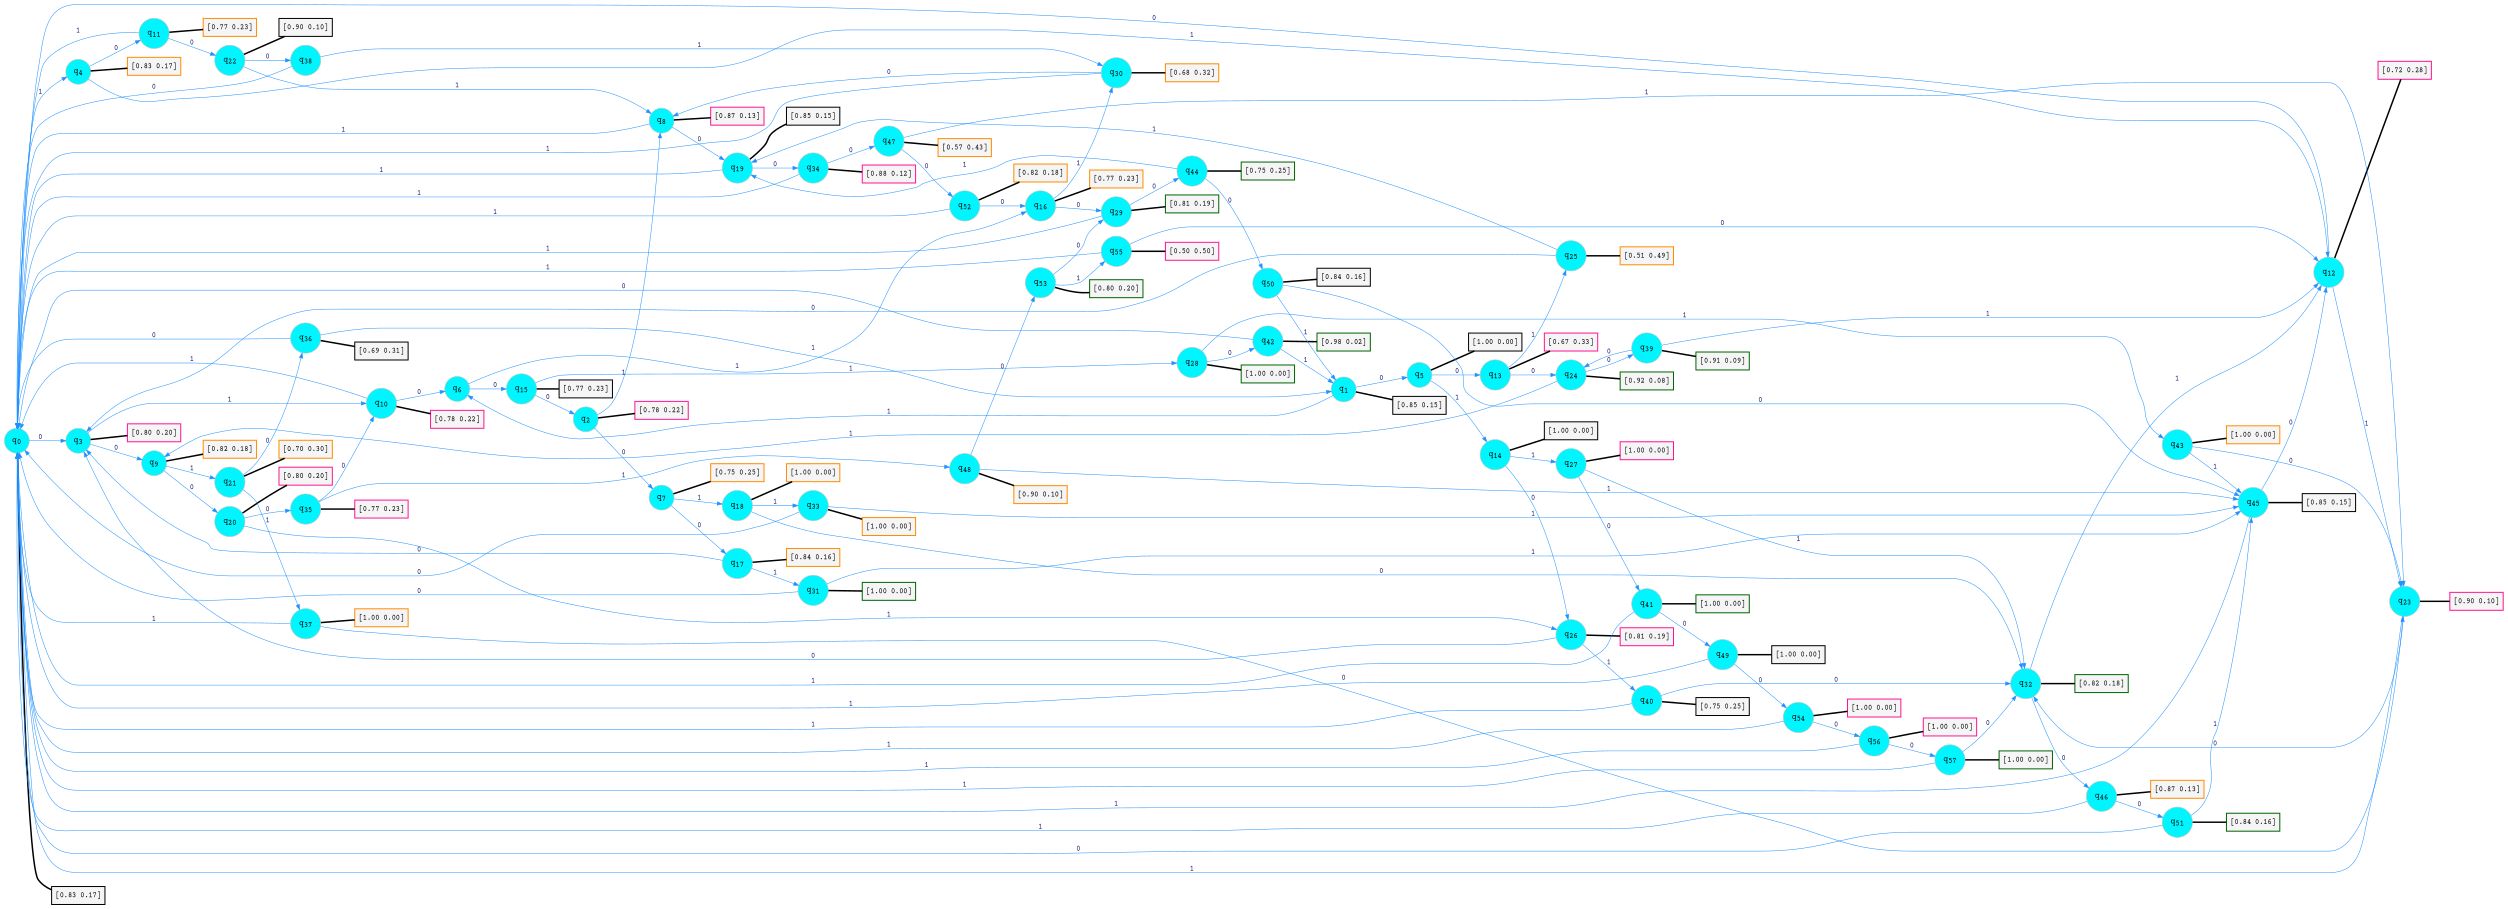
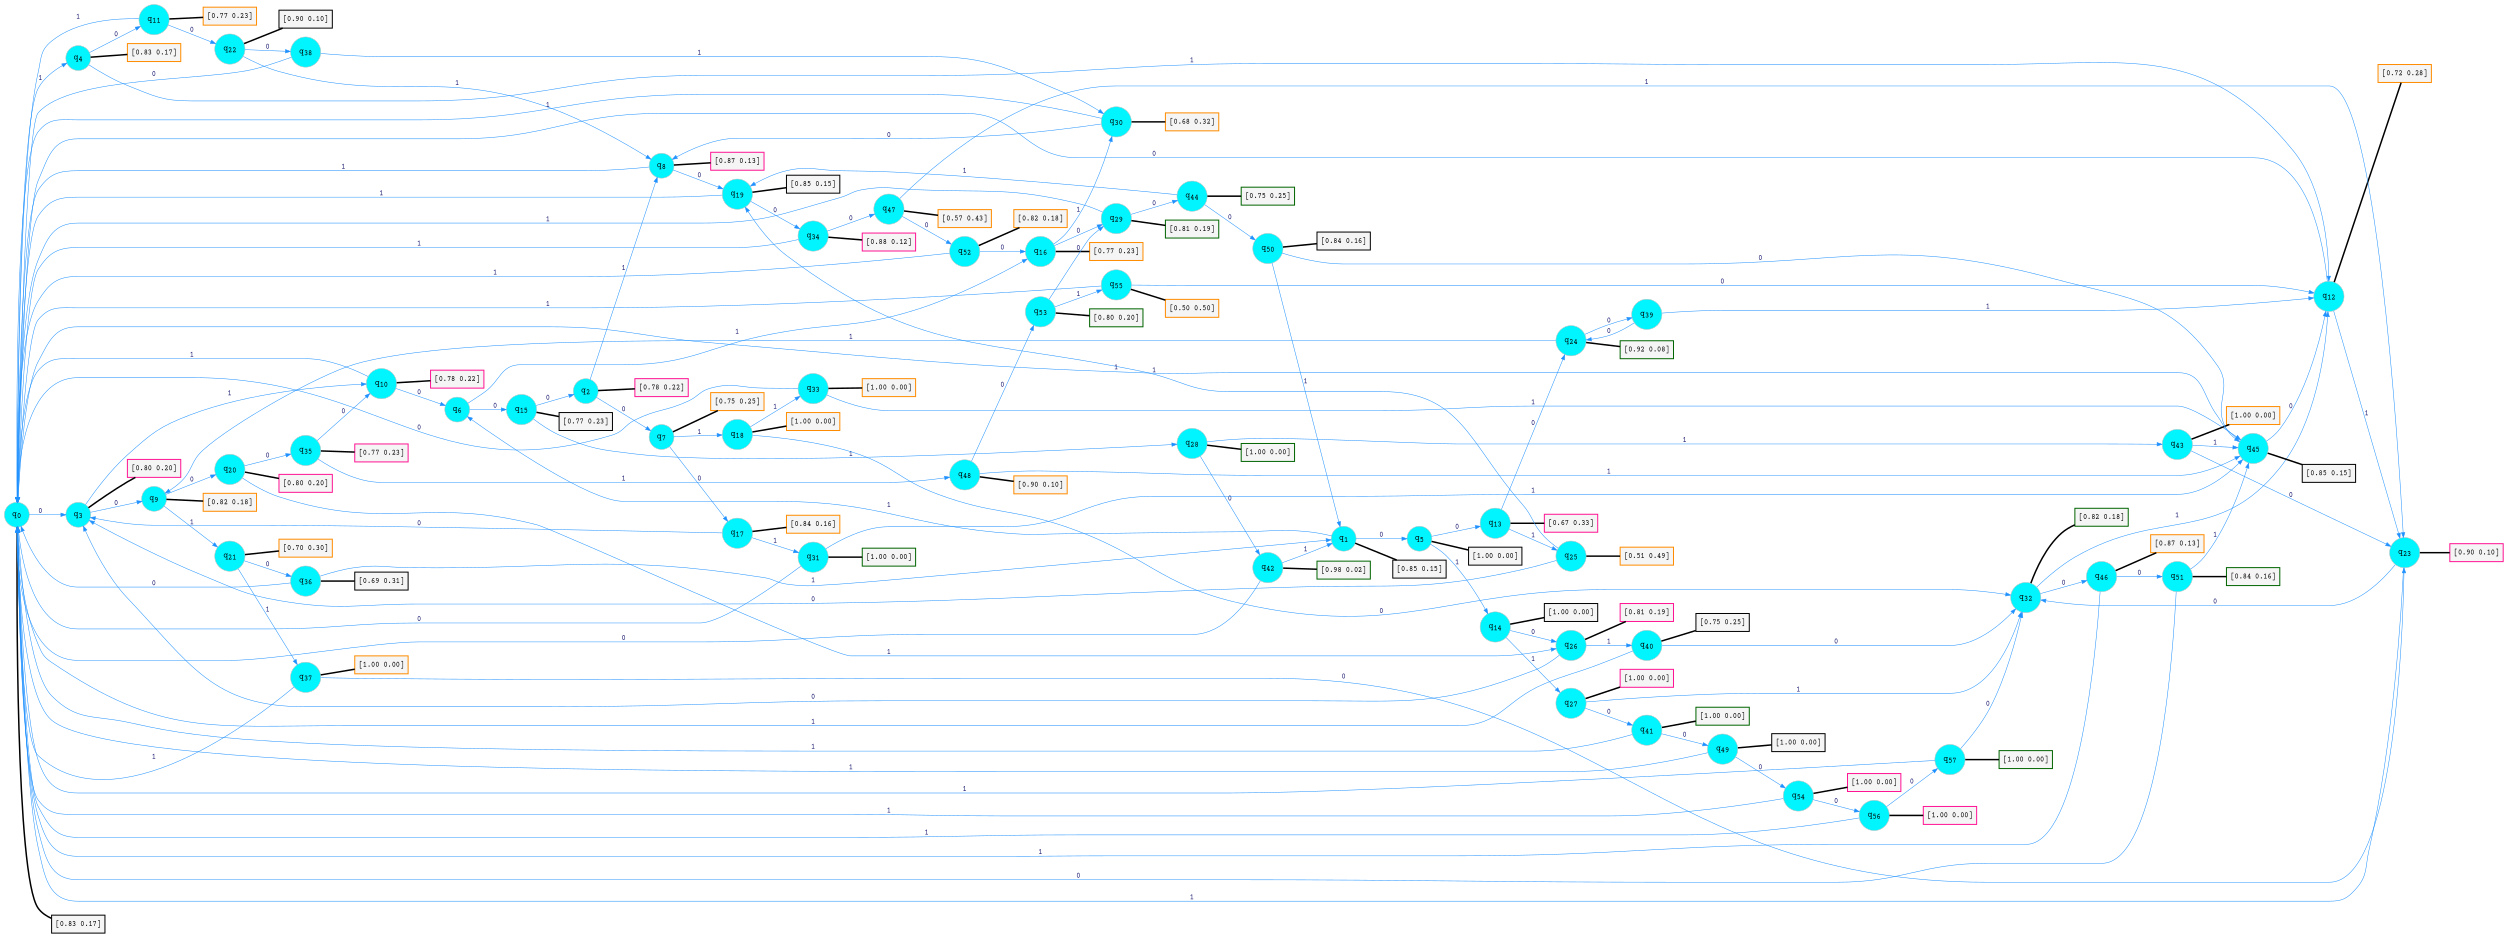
node "[0.72 0.28]": color deeppink -> darkorange
node "[0.50 0.50]": color deeppink -> darkorange
node "[0.91 0.09]": removed
